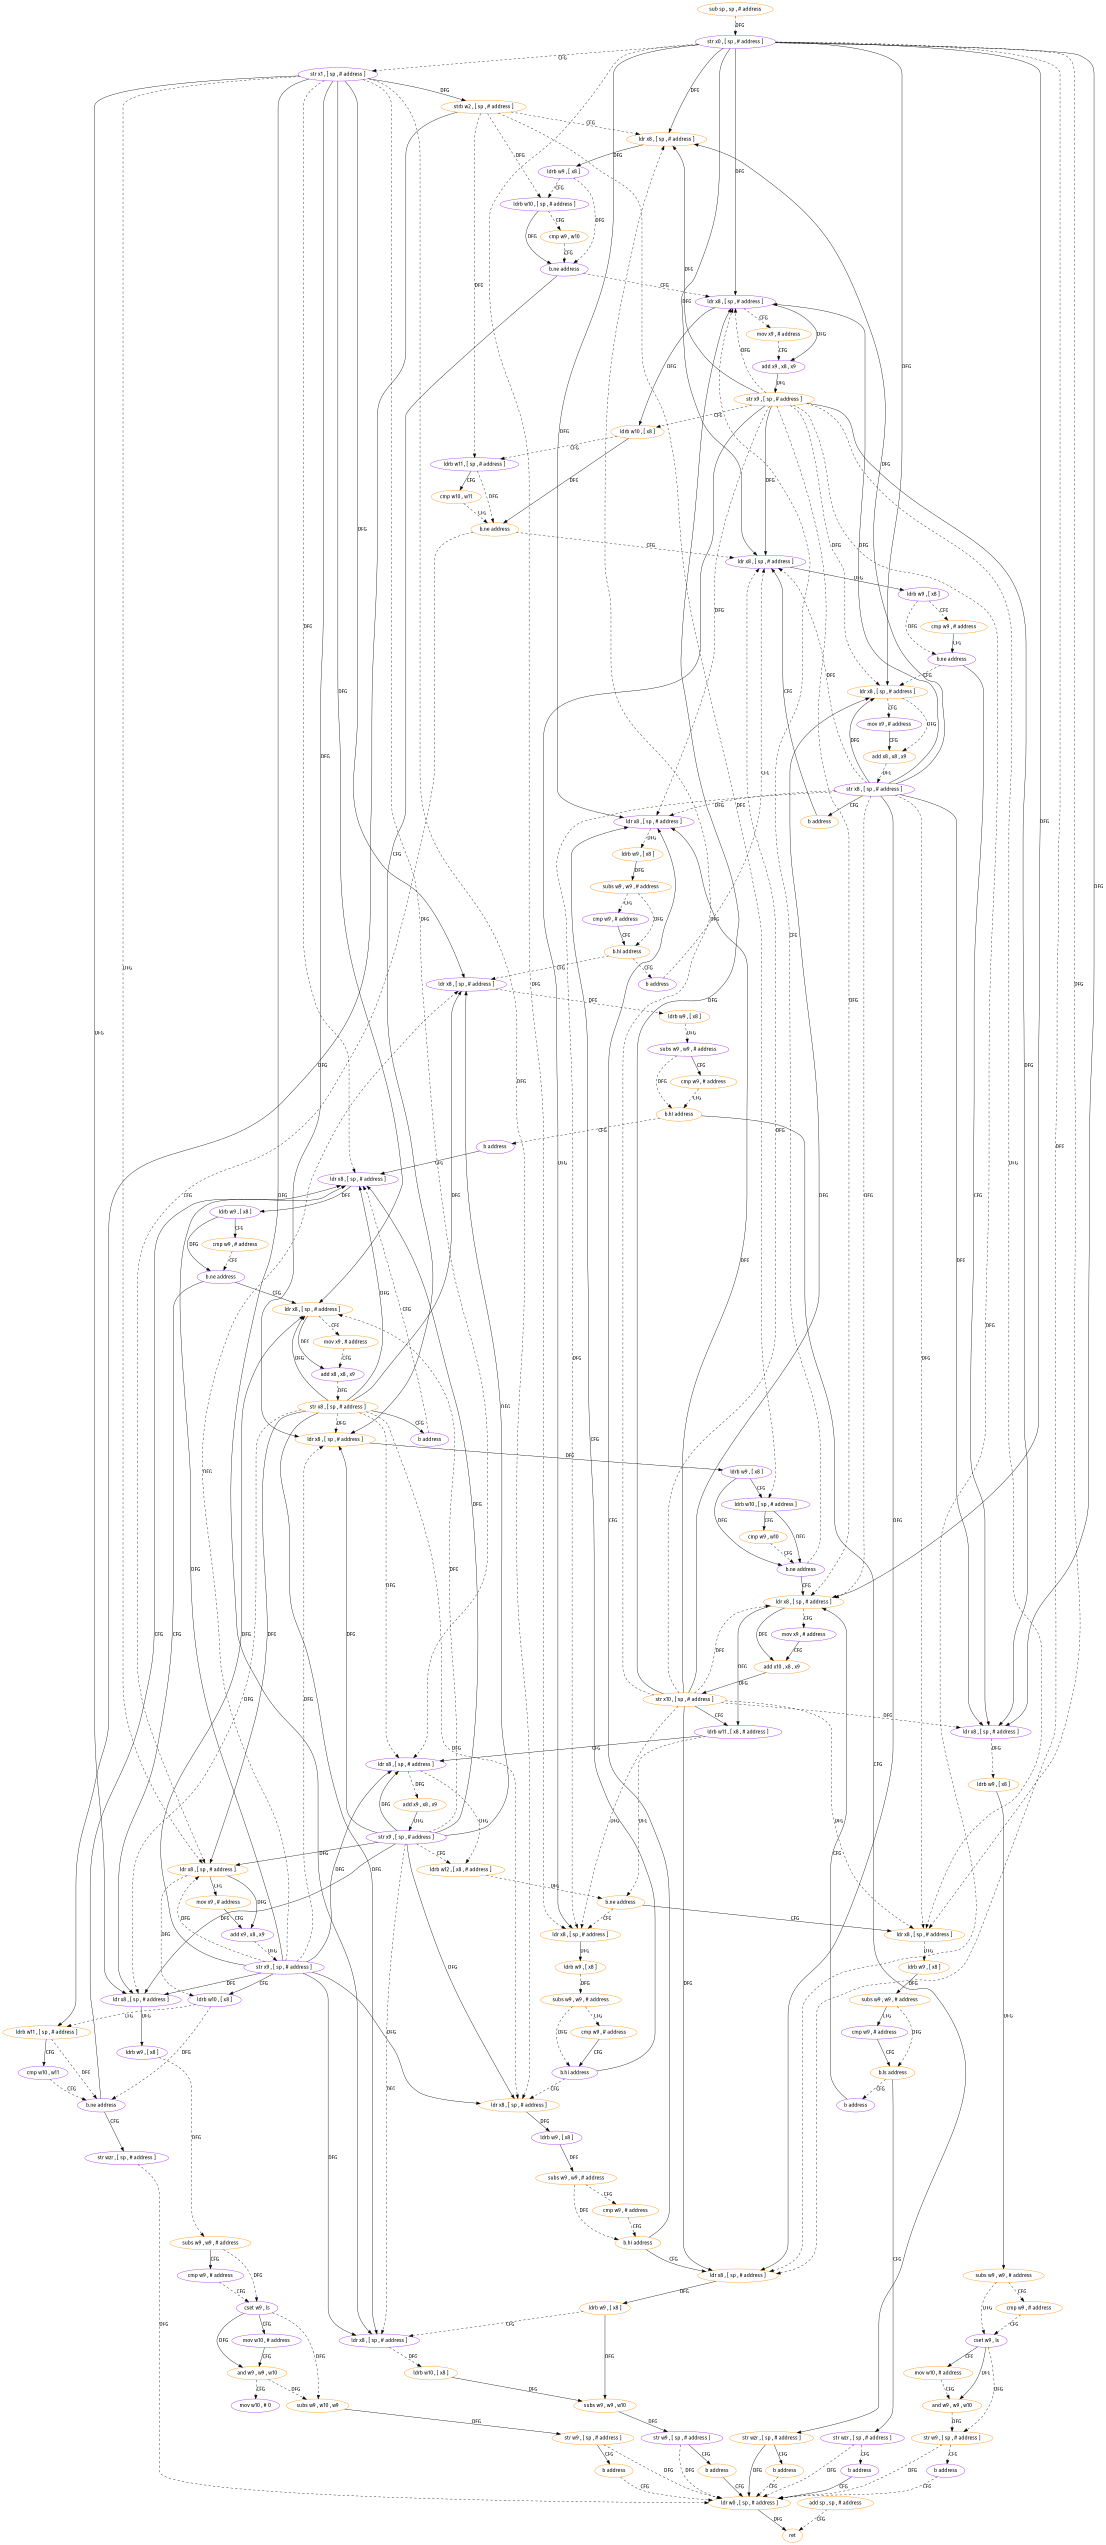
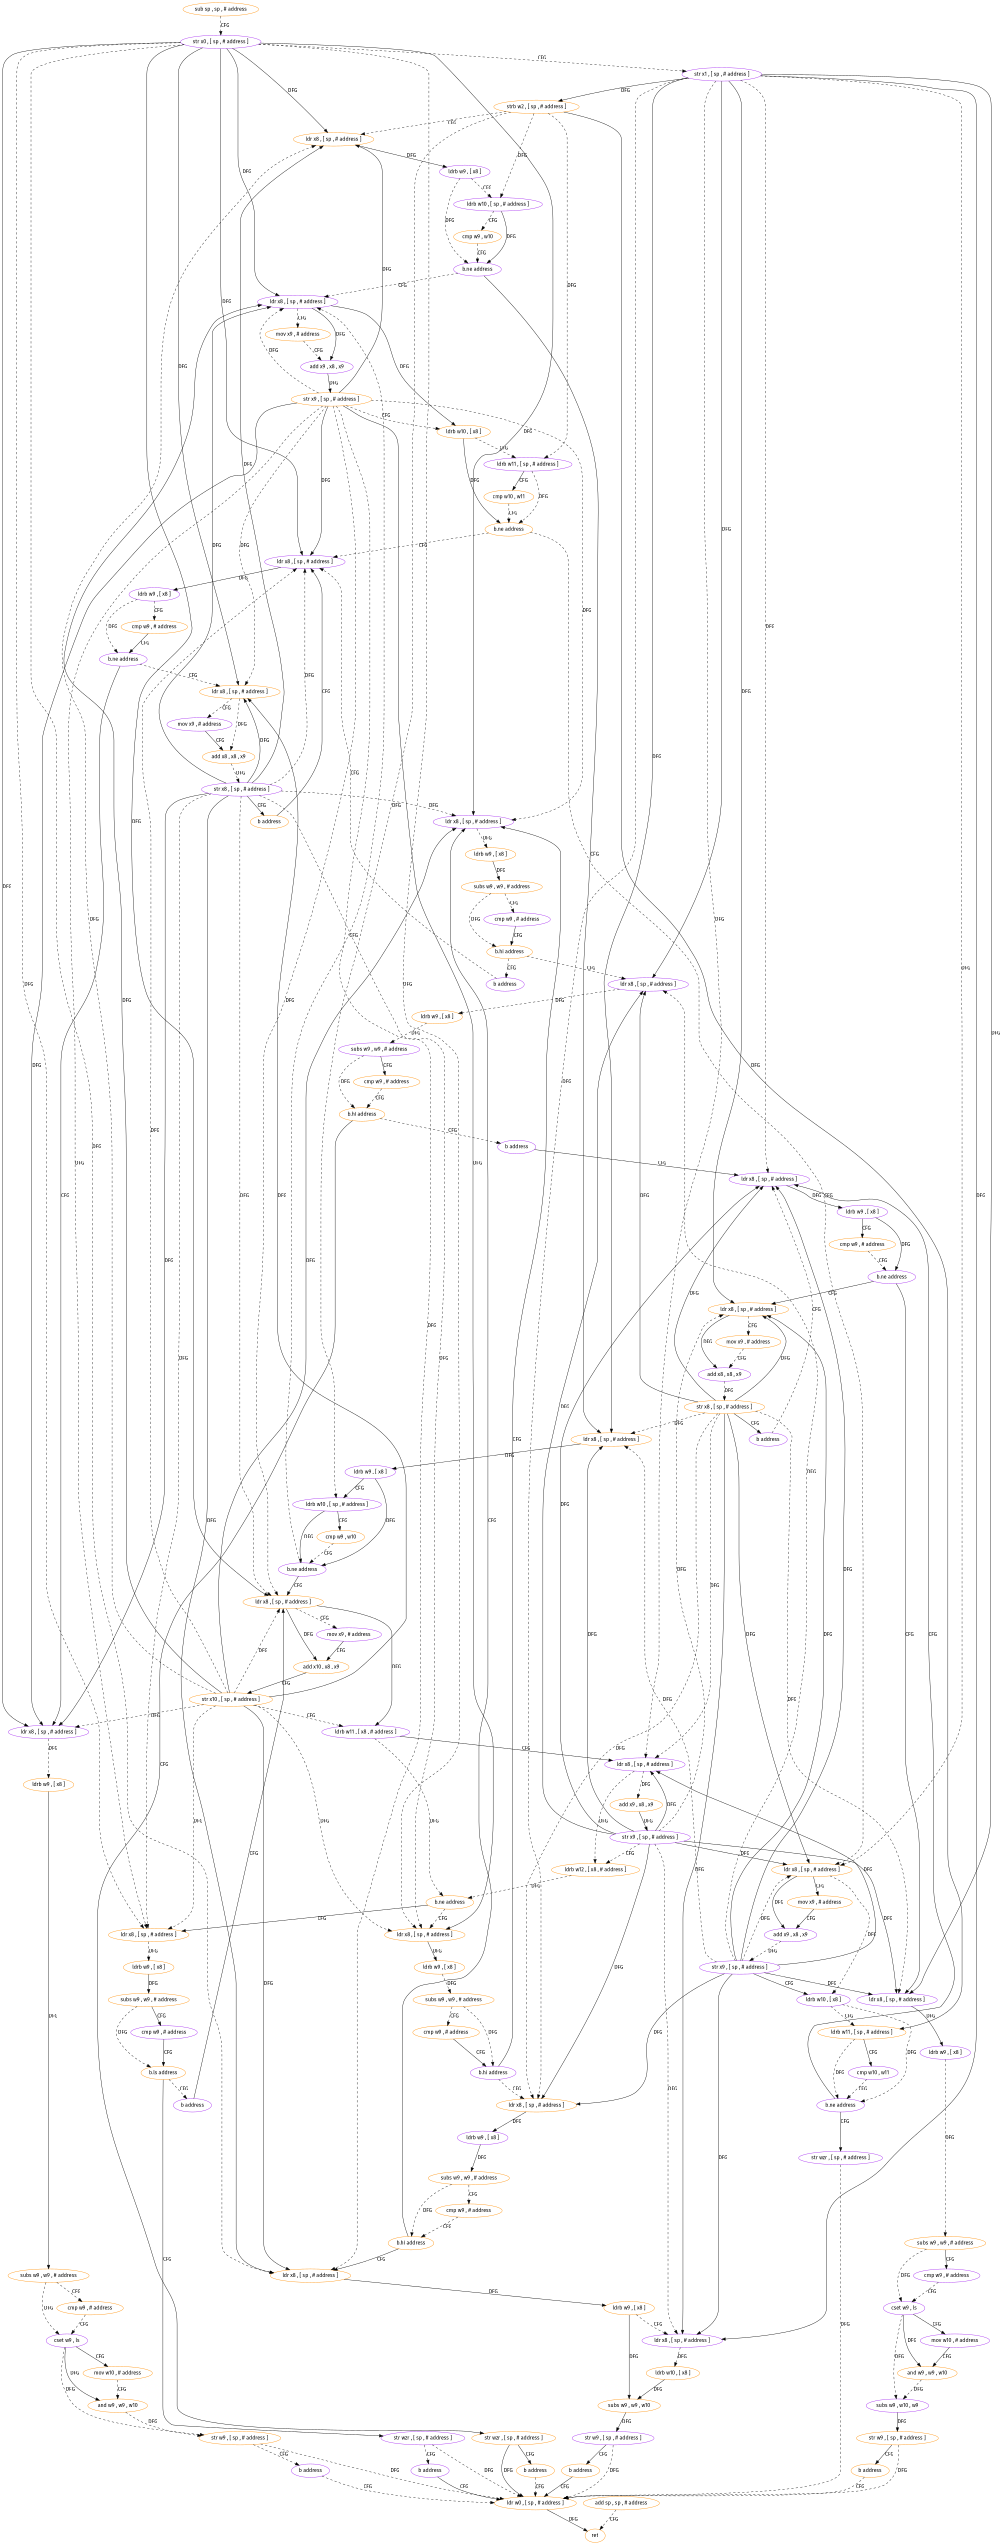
edge "sub sp , sp , # address" -> "str x0 , [ sp , # address ]": label "DFG" -> "CFG"
edge "add x10 , x8 , x9" -> "str x10 , [ sp , # address ]": label "DFG" -> "CFG"
edge "str x10 , [ sp , # address ]" -> "ldrb w11 , [ x8 , # address ]": style solid -> dashed
node "mov w10 , # 0": removed
node "subs w9 , w10 , w9": color darkorange -> purple
